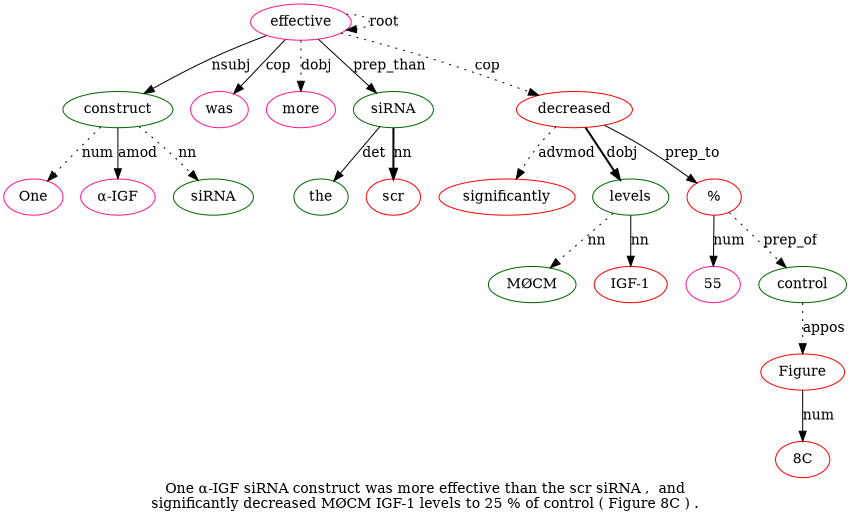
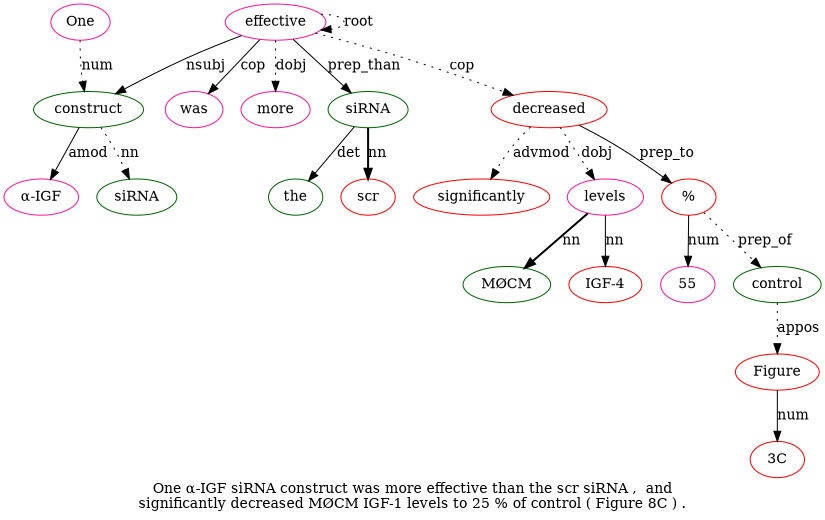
edge "decreased" -> "levels": style bold -> dotted
edge "construct" -> "One": reversed
node "levels": color darkgreen -> deeppink
edge "levels" -> "MØCM": style dotted -> bold
node "IGF-1": label "IGF-1" -> "IGF-4"
node "8C": label "8C" -> "3C"
